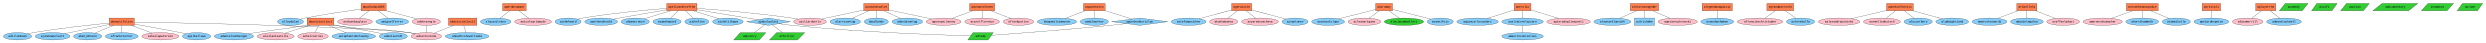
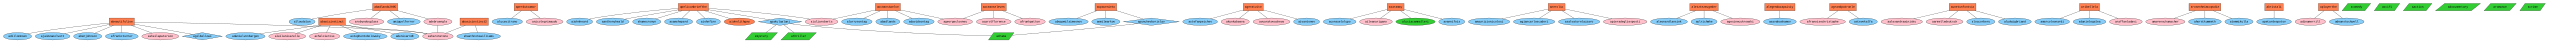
node "ajohnlithgow": fillcolor lightskyblue -> coral
node "aulrichmhe": shape box -> ellipse
edge "asalvatorelazzaro" -- "amaurizionicolosi": now "anerolio" -- "amaurizionicolosi"
node "agilbellows": shape ellipse -> diamond
